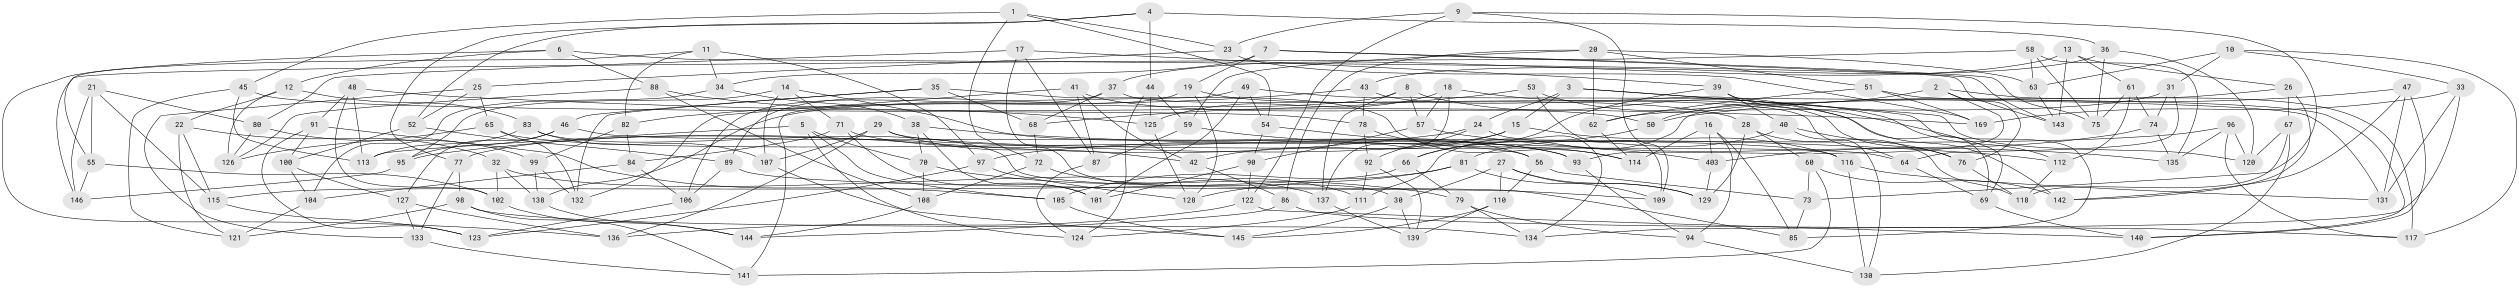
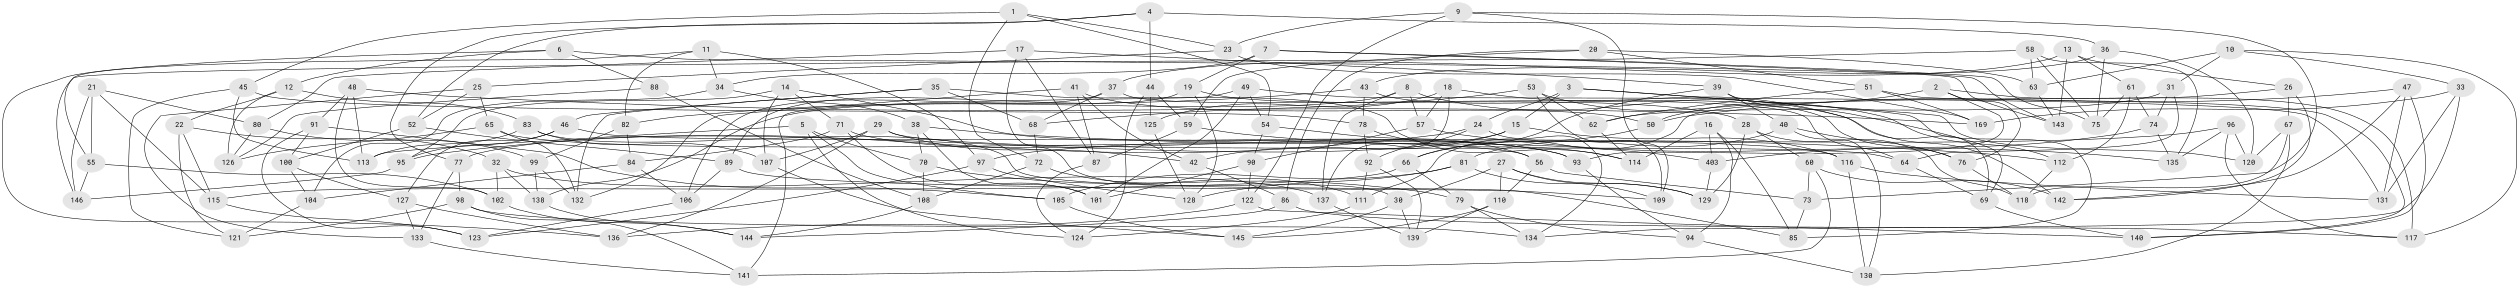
edge "20" -- "62": now "53" -- "62"
edge "88" -- "125": removed
